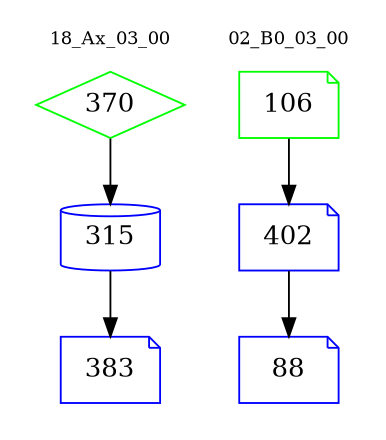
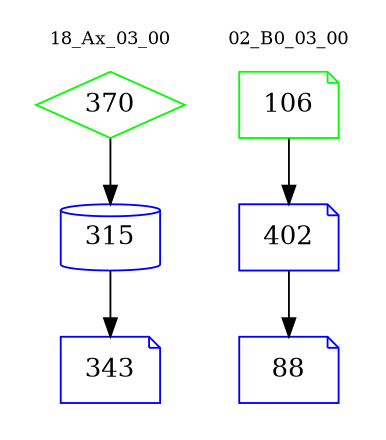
node "383": label "383" -> "343"
